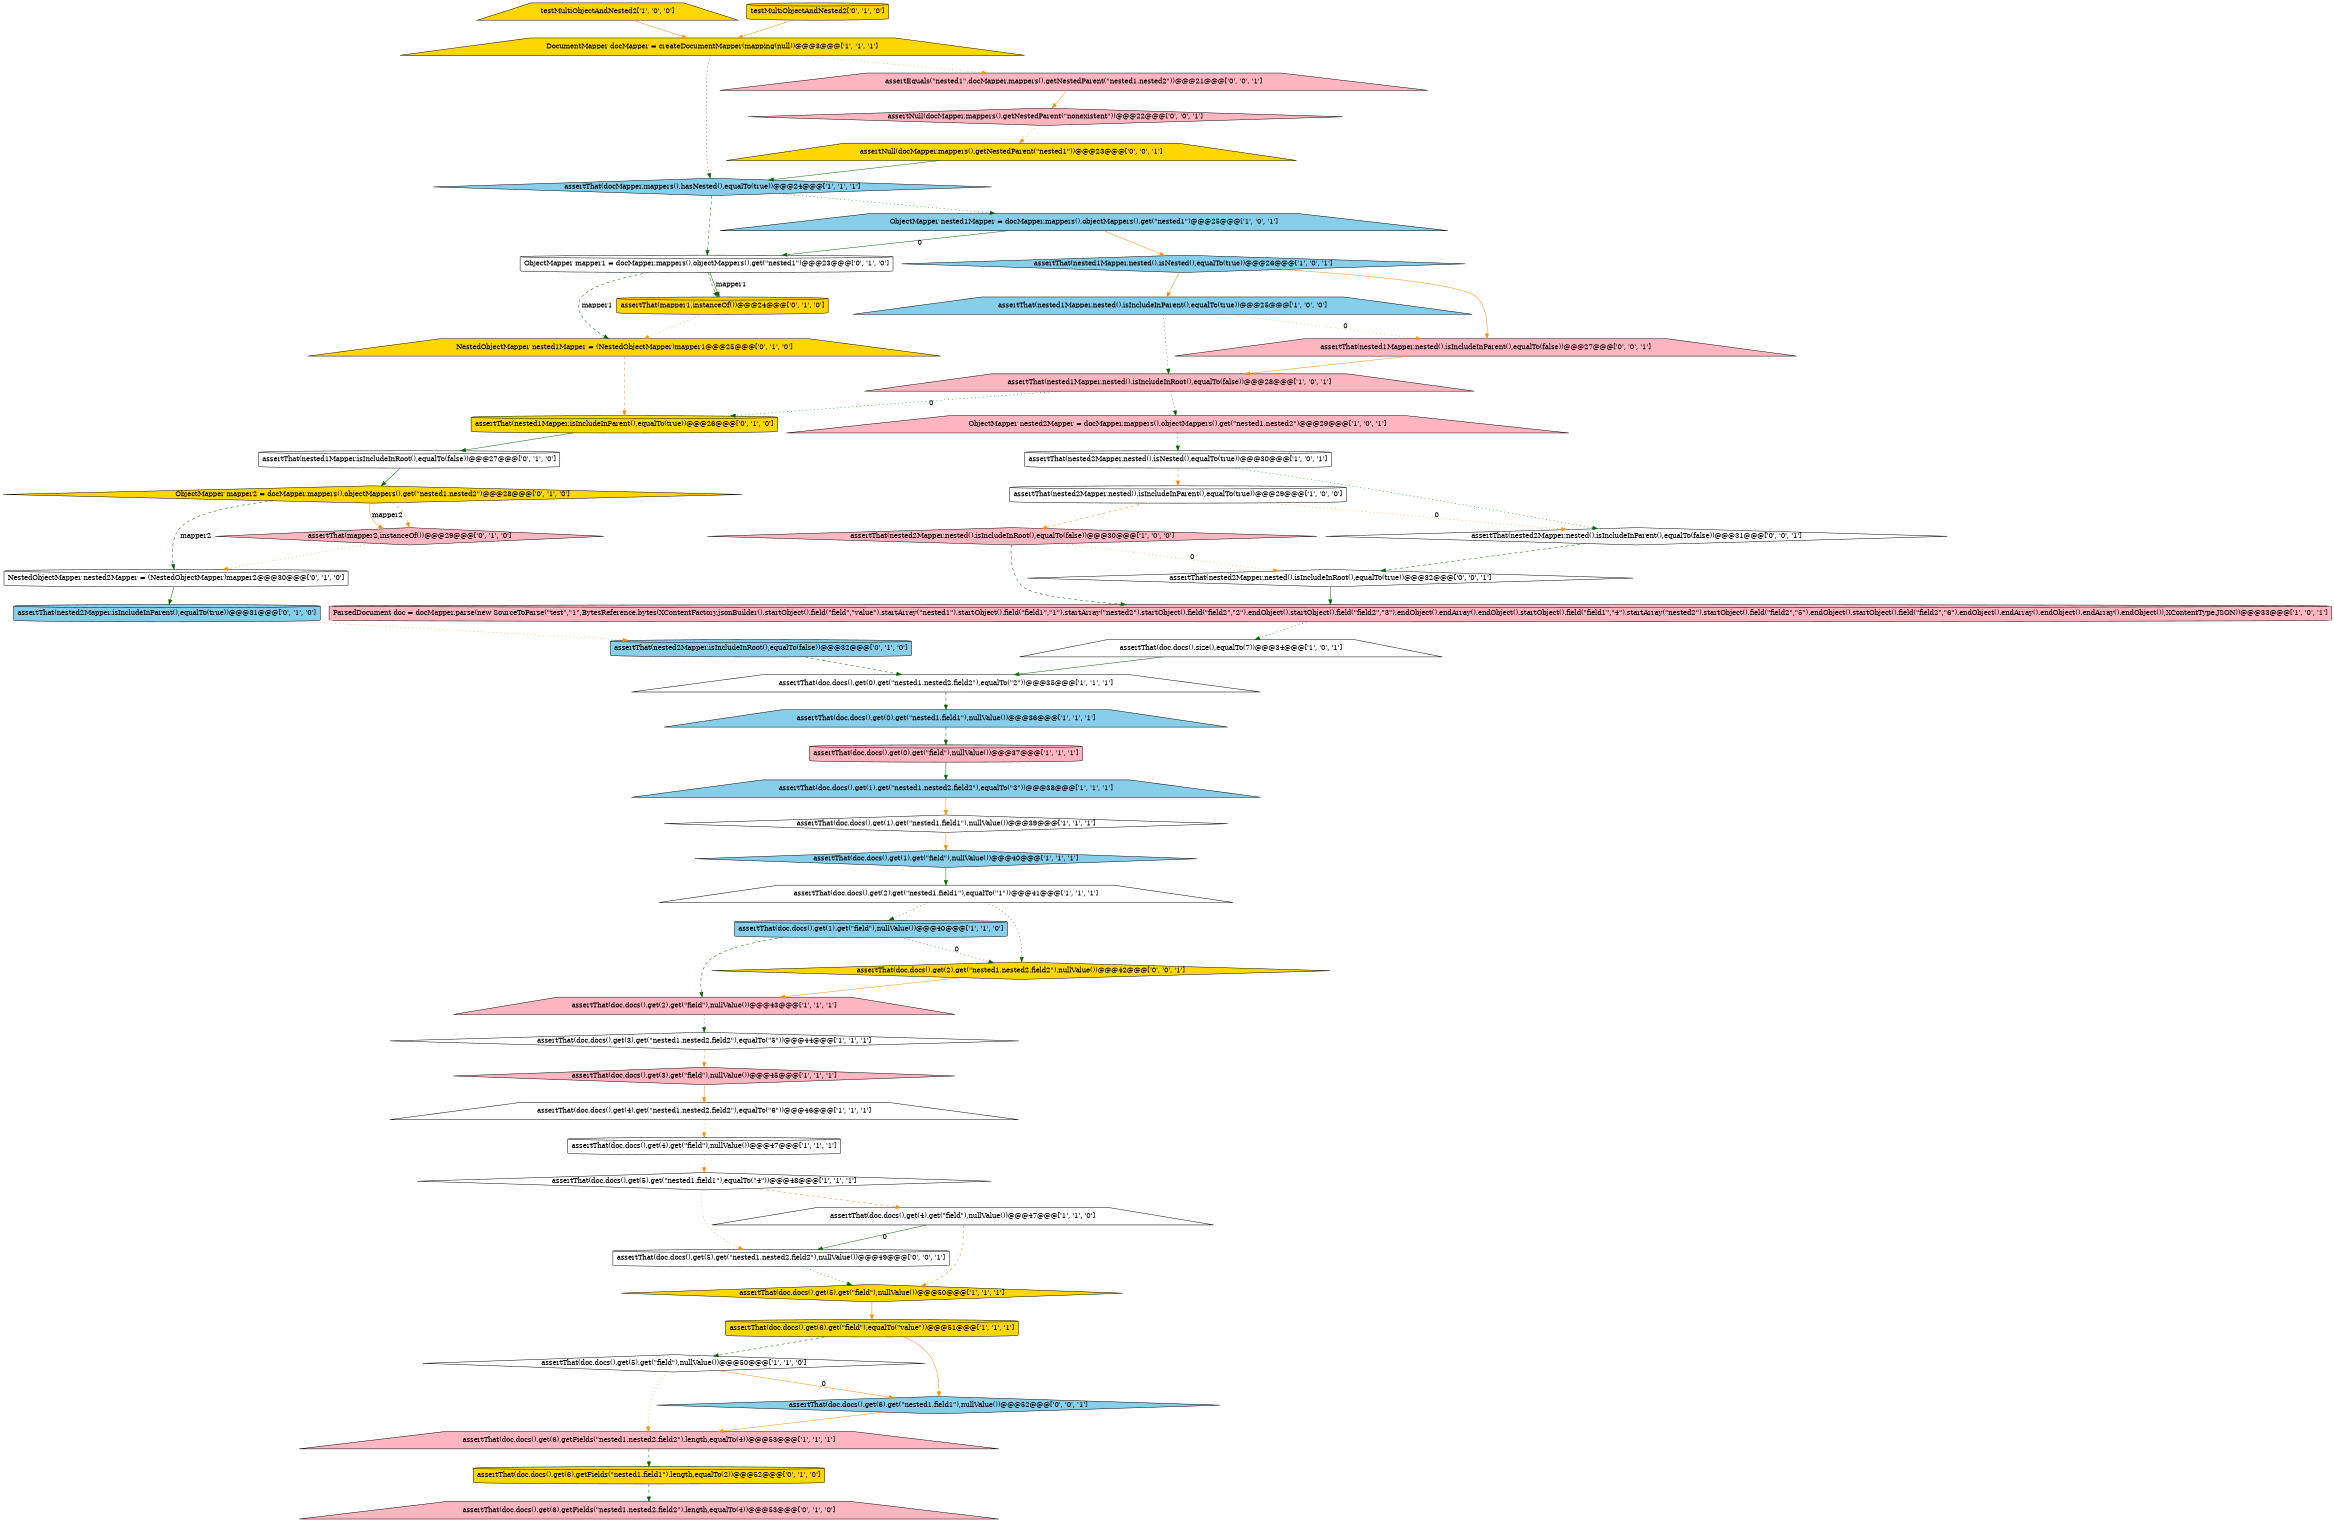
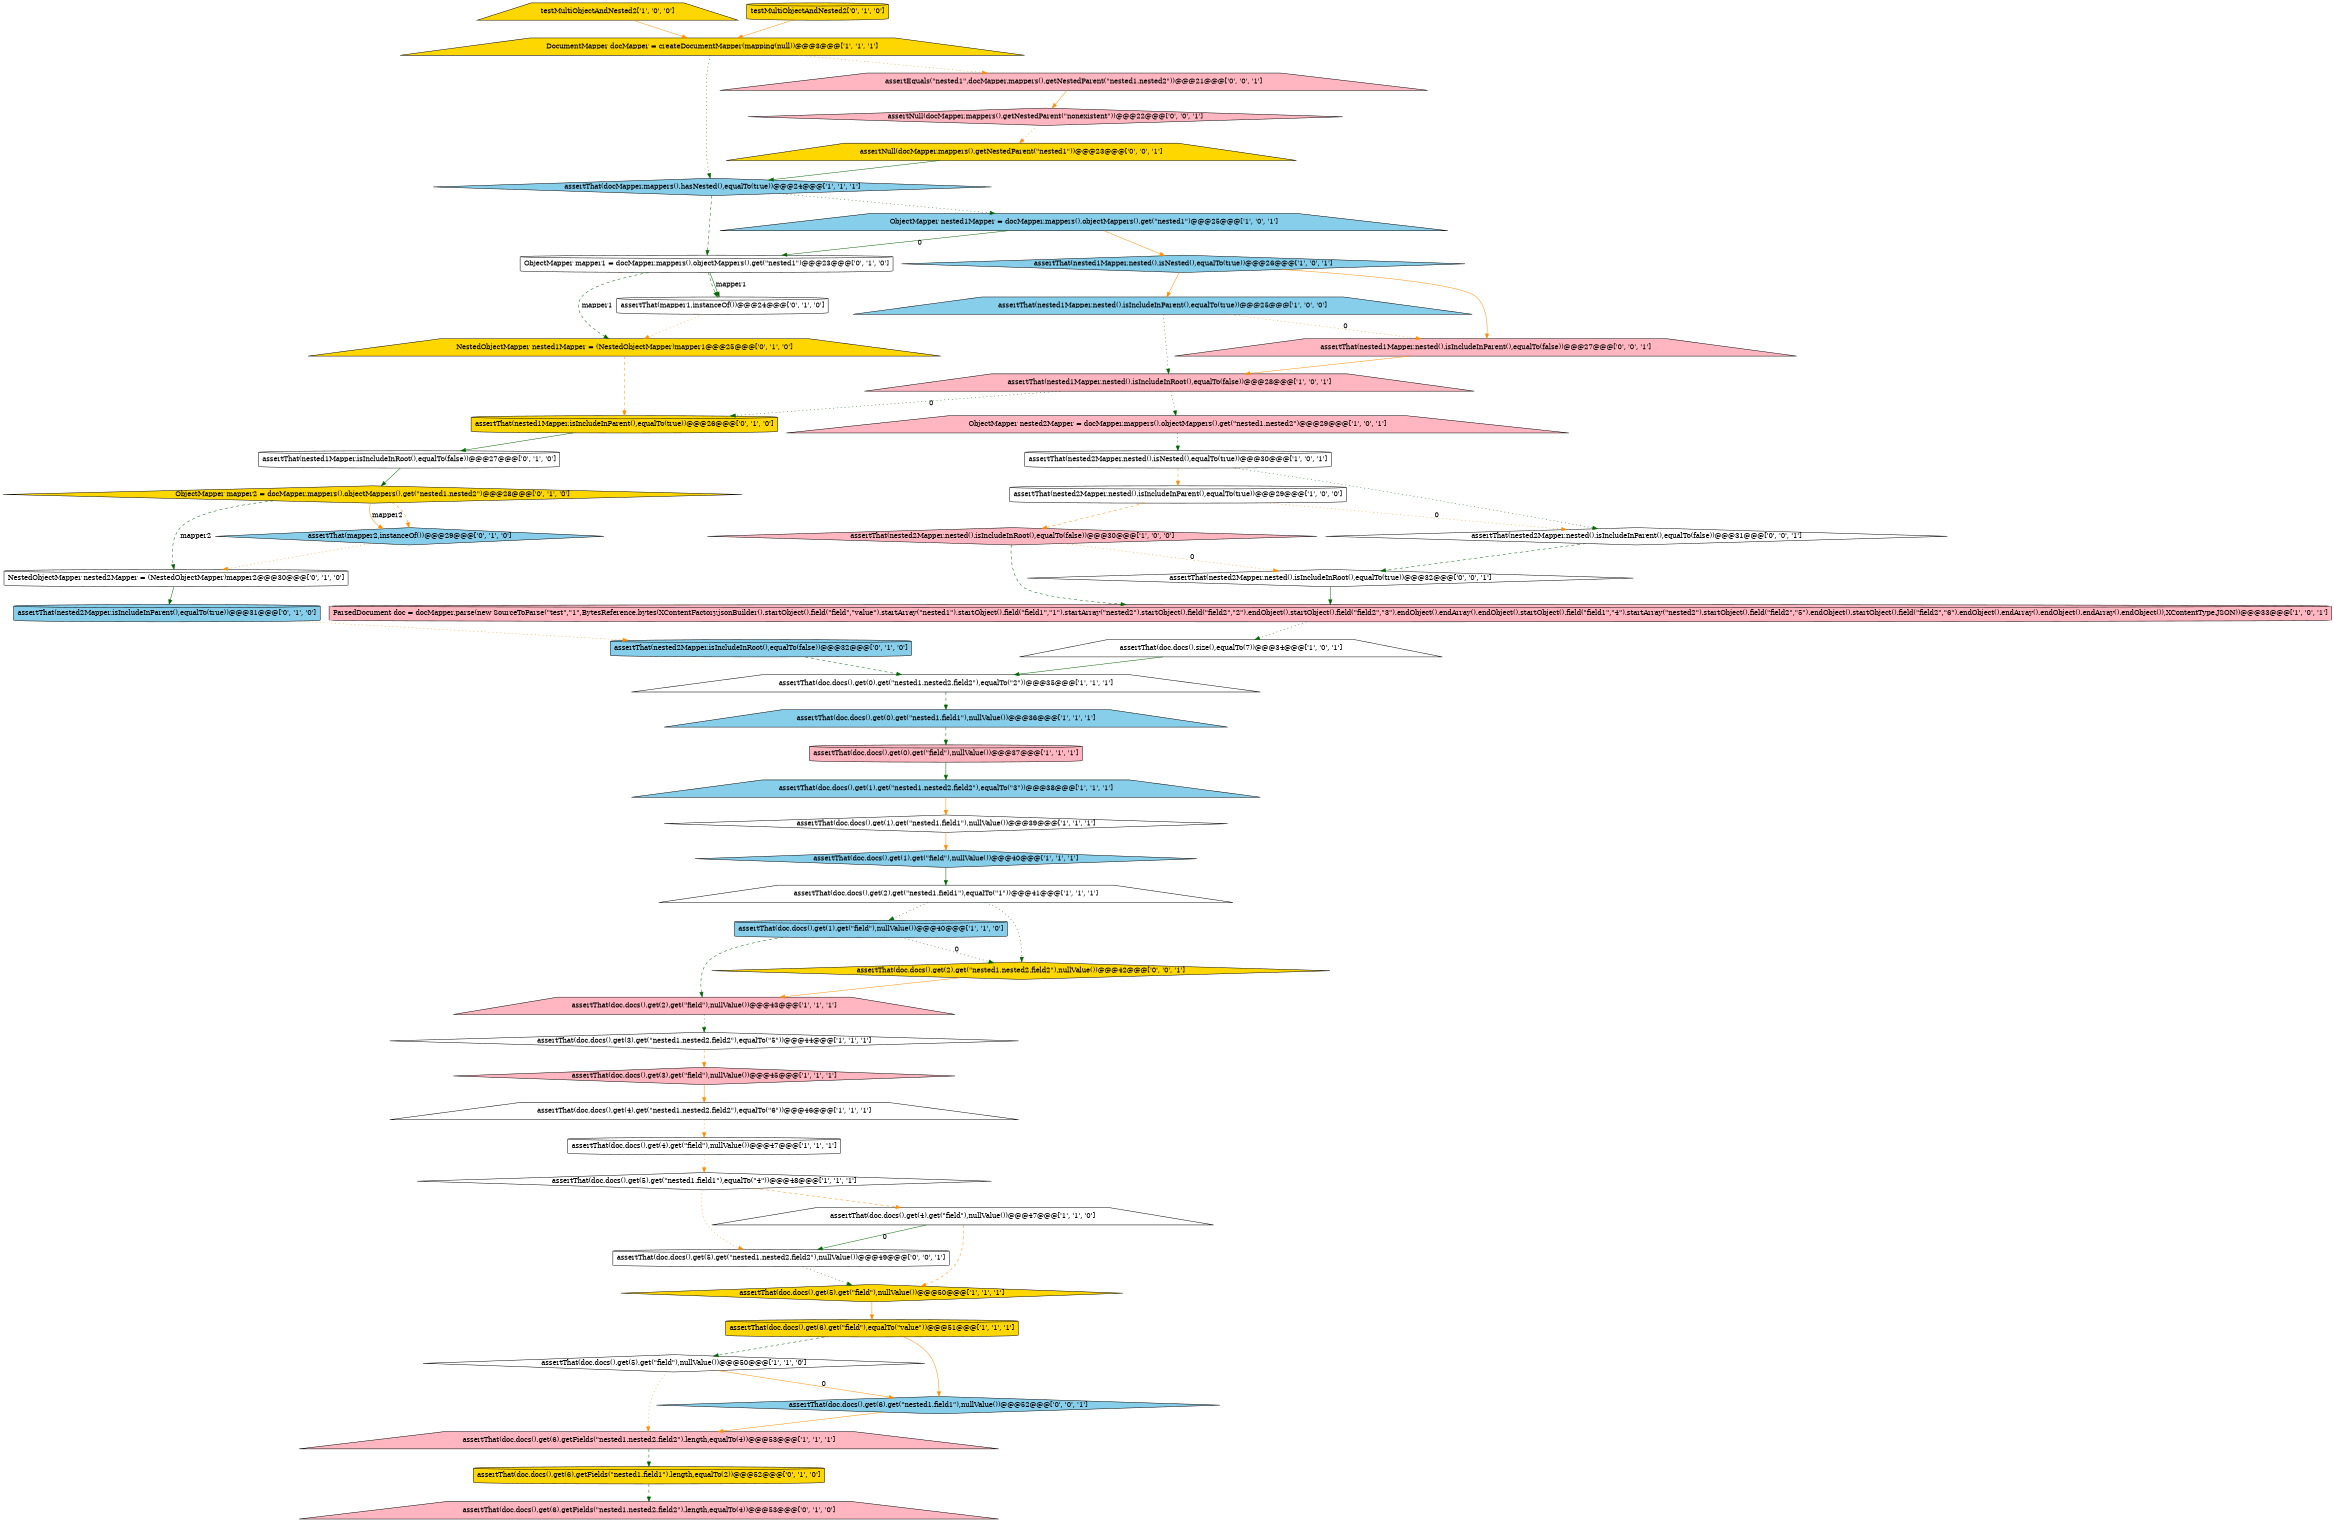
node "assertThat(mapper1,instanceOf())@@@24@@@['0', '1', '0']": fillcolor gold -> white
node "assertThat(mapper2,instanceOf())@@@29@@@['0', '1', '0']": fillcolor lightpink -> skyblue
